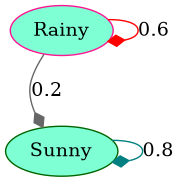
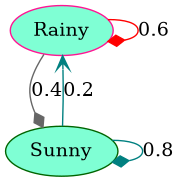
edge "Rainy" -> "Sunny": label "0.2" -> "0.4"
edge "Sunny" -> "Rainy": added, label "0.2"
